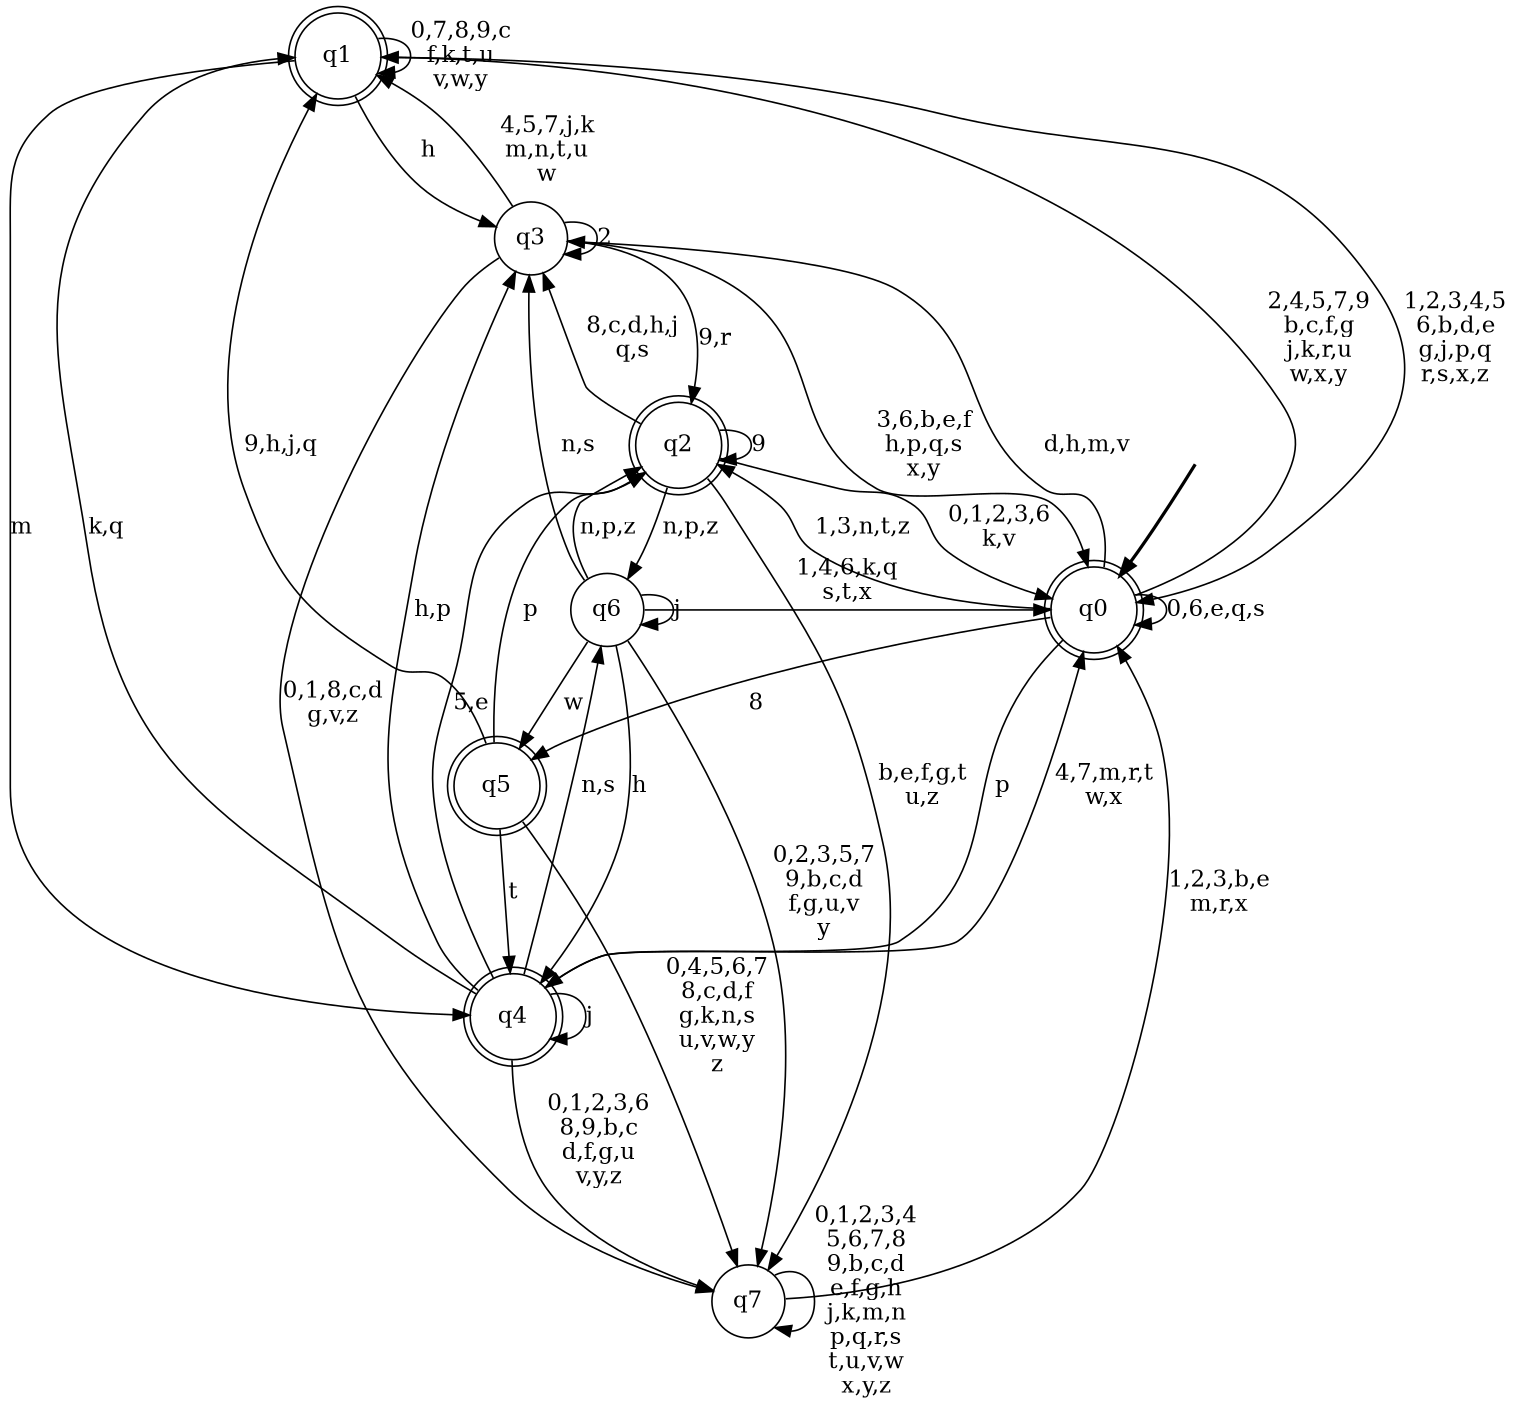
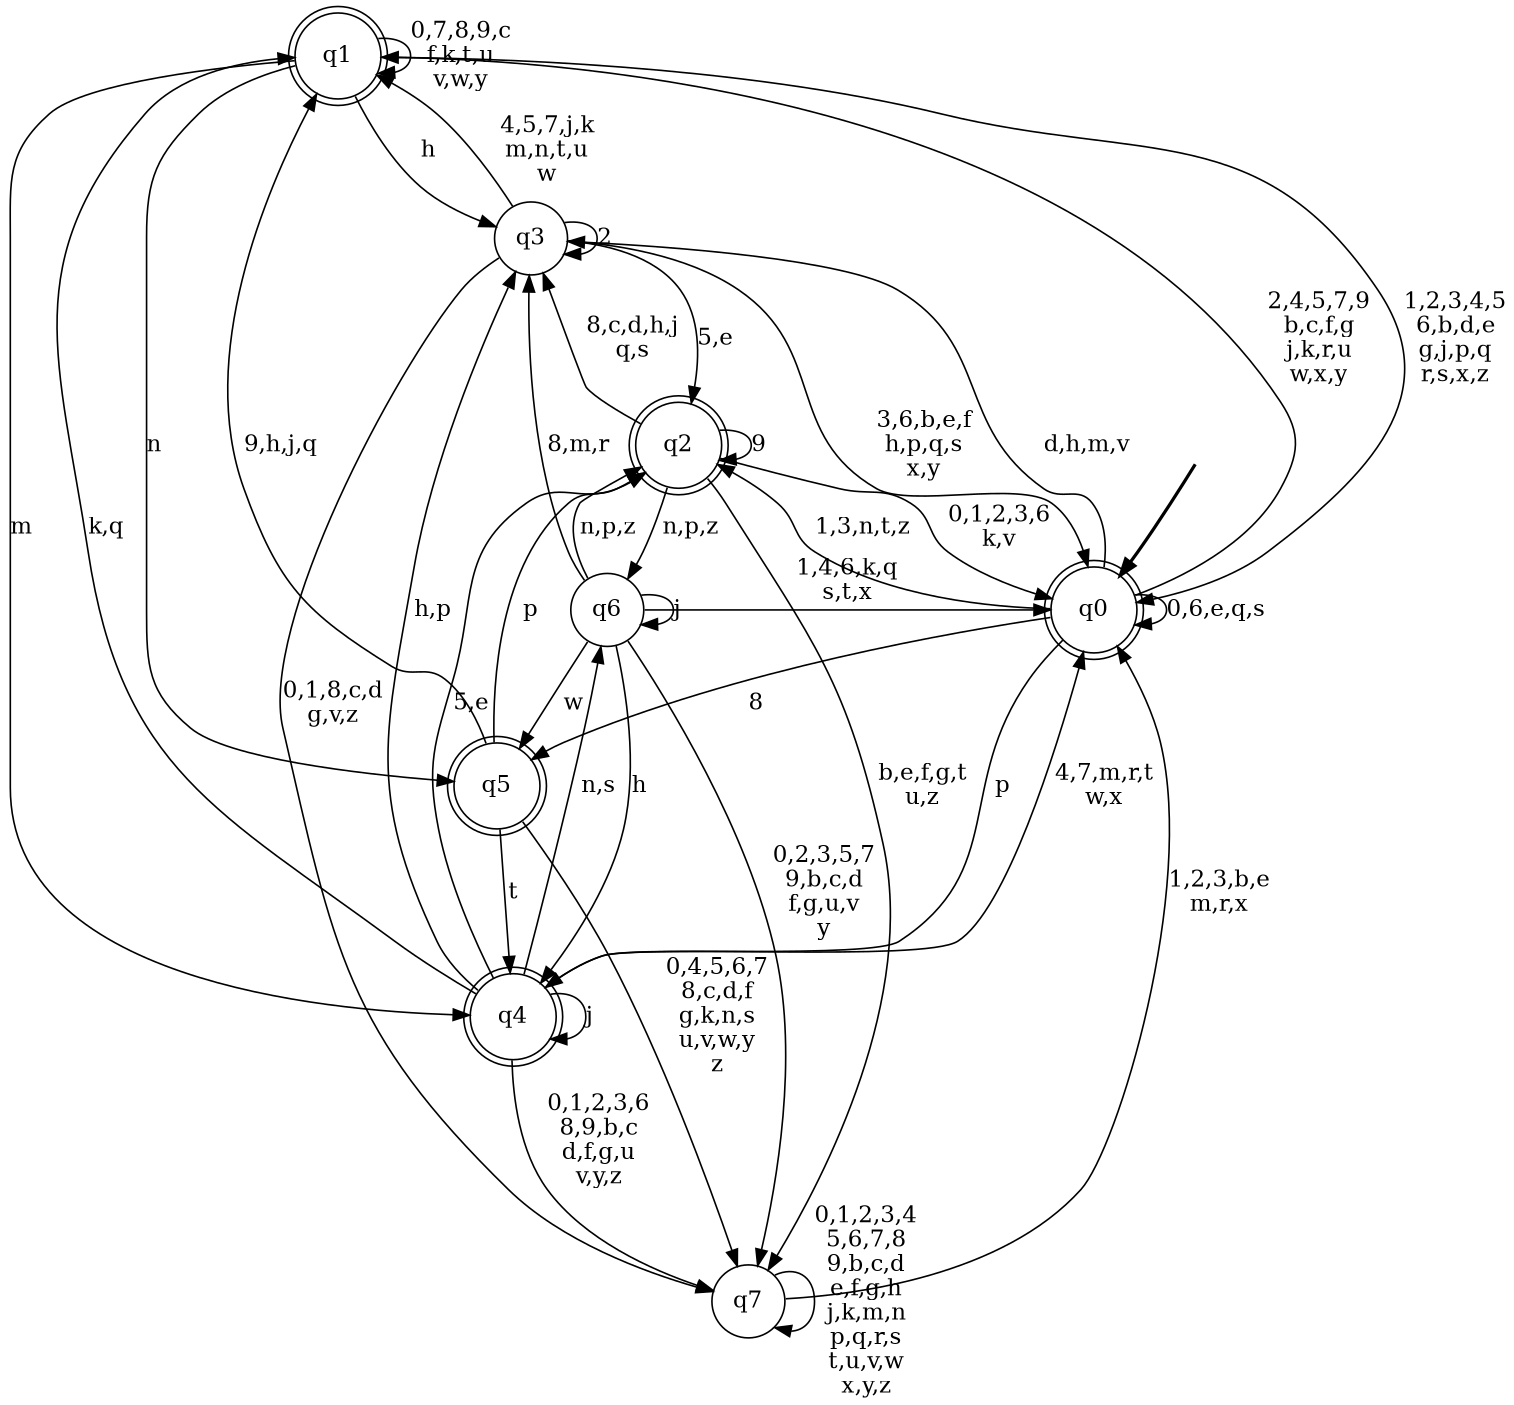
edge "q3" -> "q2": label "9,r" -> "5,e"
edge "q6" -> "q3": label "n,s" -> "8,m,r"
edge "q1" -> "q5": added, label "n"
